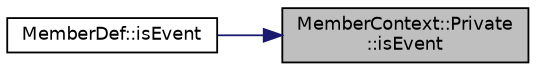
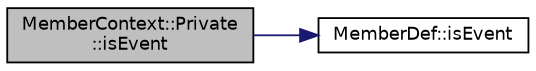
edge "MemberDef::isEvent" -> "MemberContext::Private ::isEvent": reversed
